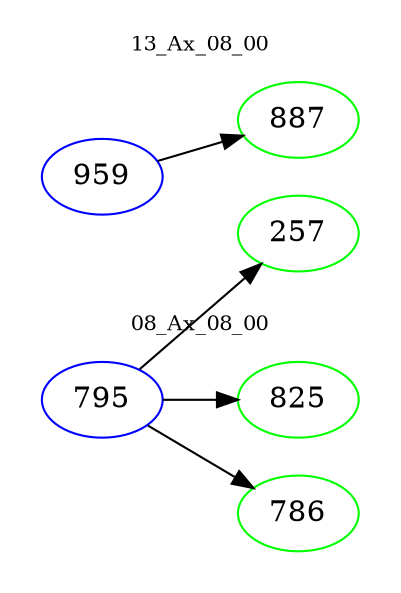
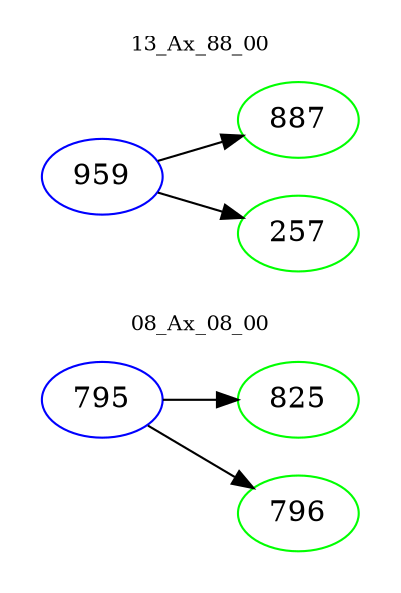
cluster "13_Ax_08_00": label "13_Ax_08_00" -> "13_Ax_88_00"
edge "795" -> "257": now "959" -> "257"
node "786": label "786" -> "796"
